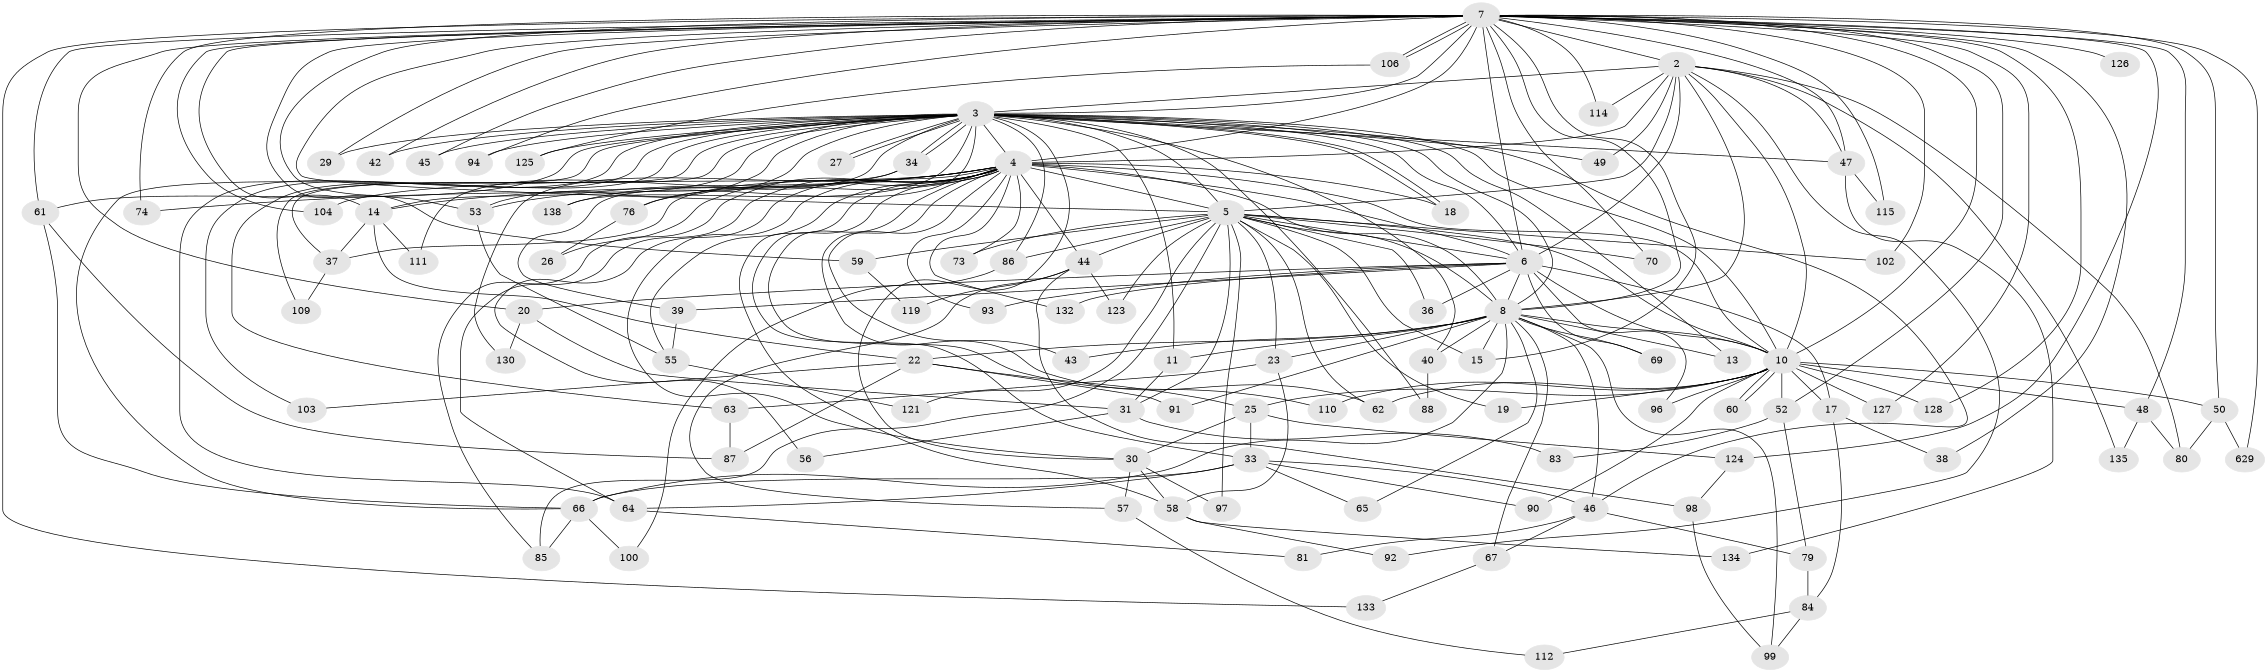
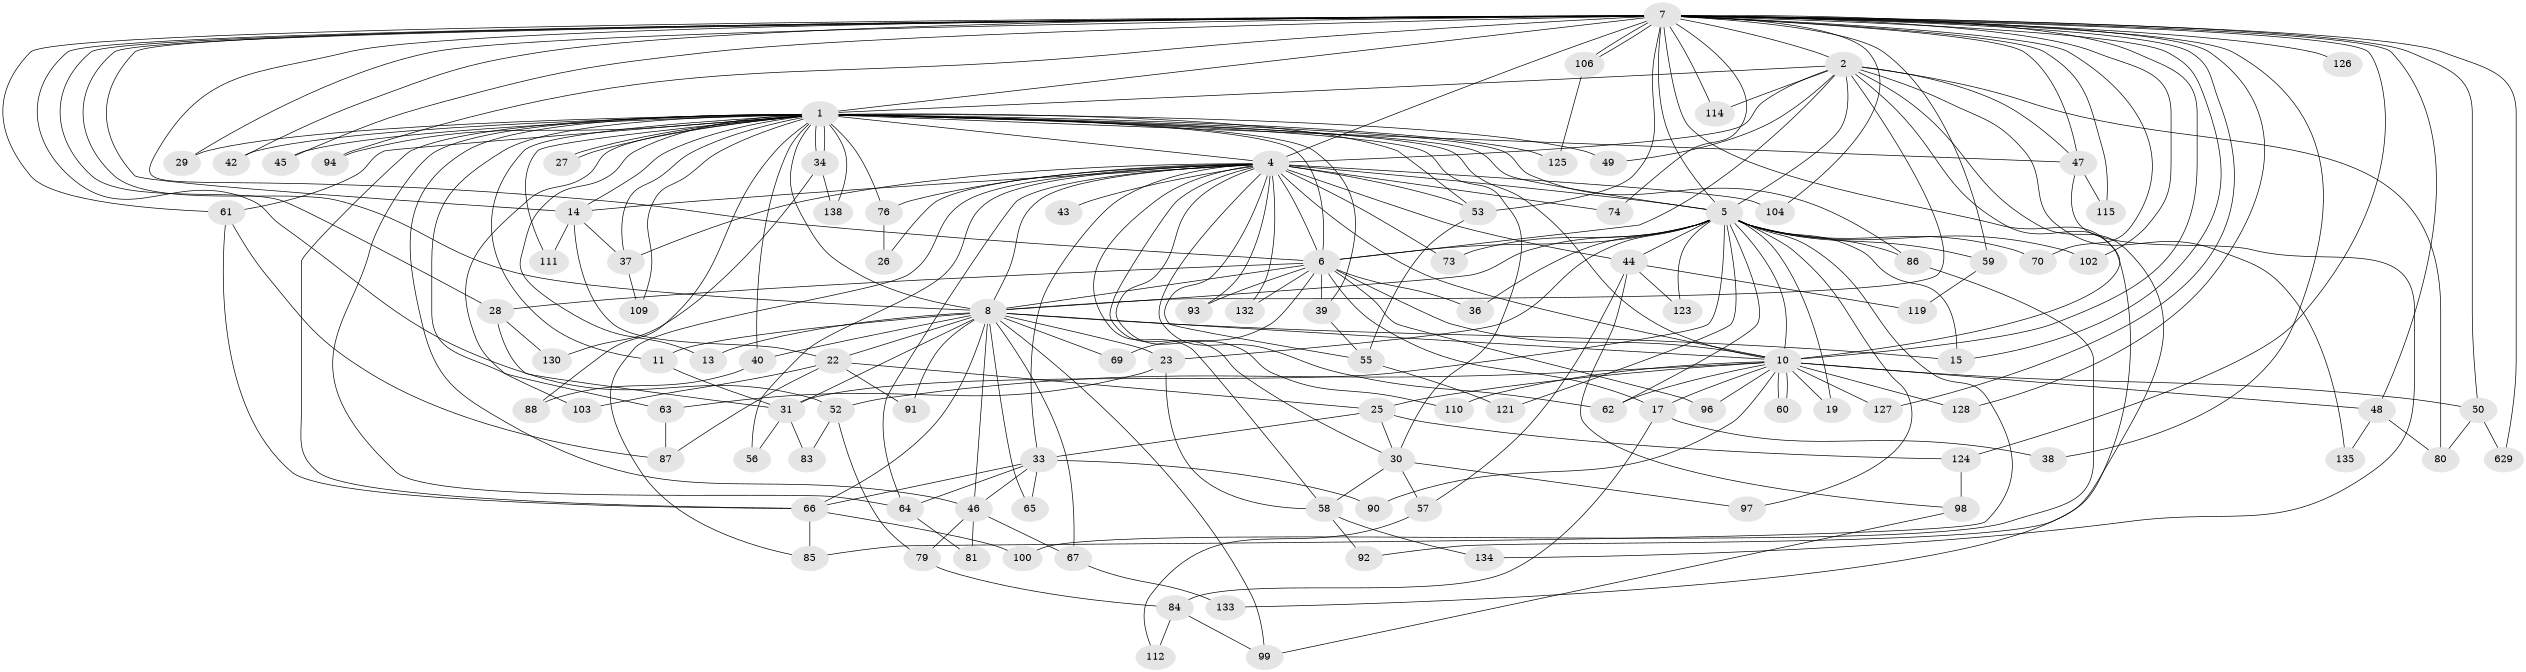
node "3": label "3" -> "1"
node "18": removed
node "20": label "20" -> "28"
edge "8" -- "43": now "8" -- "31"
